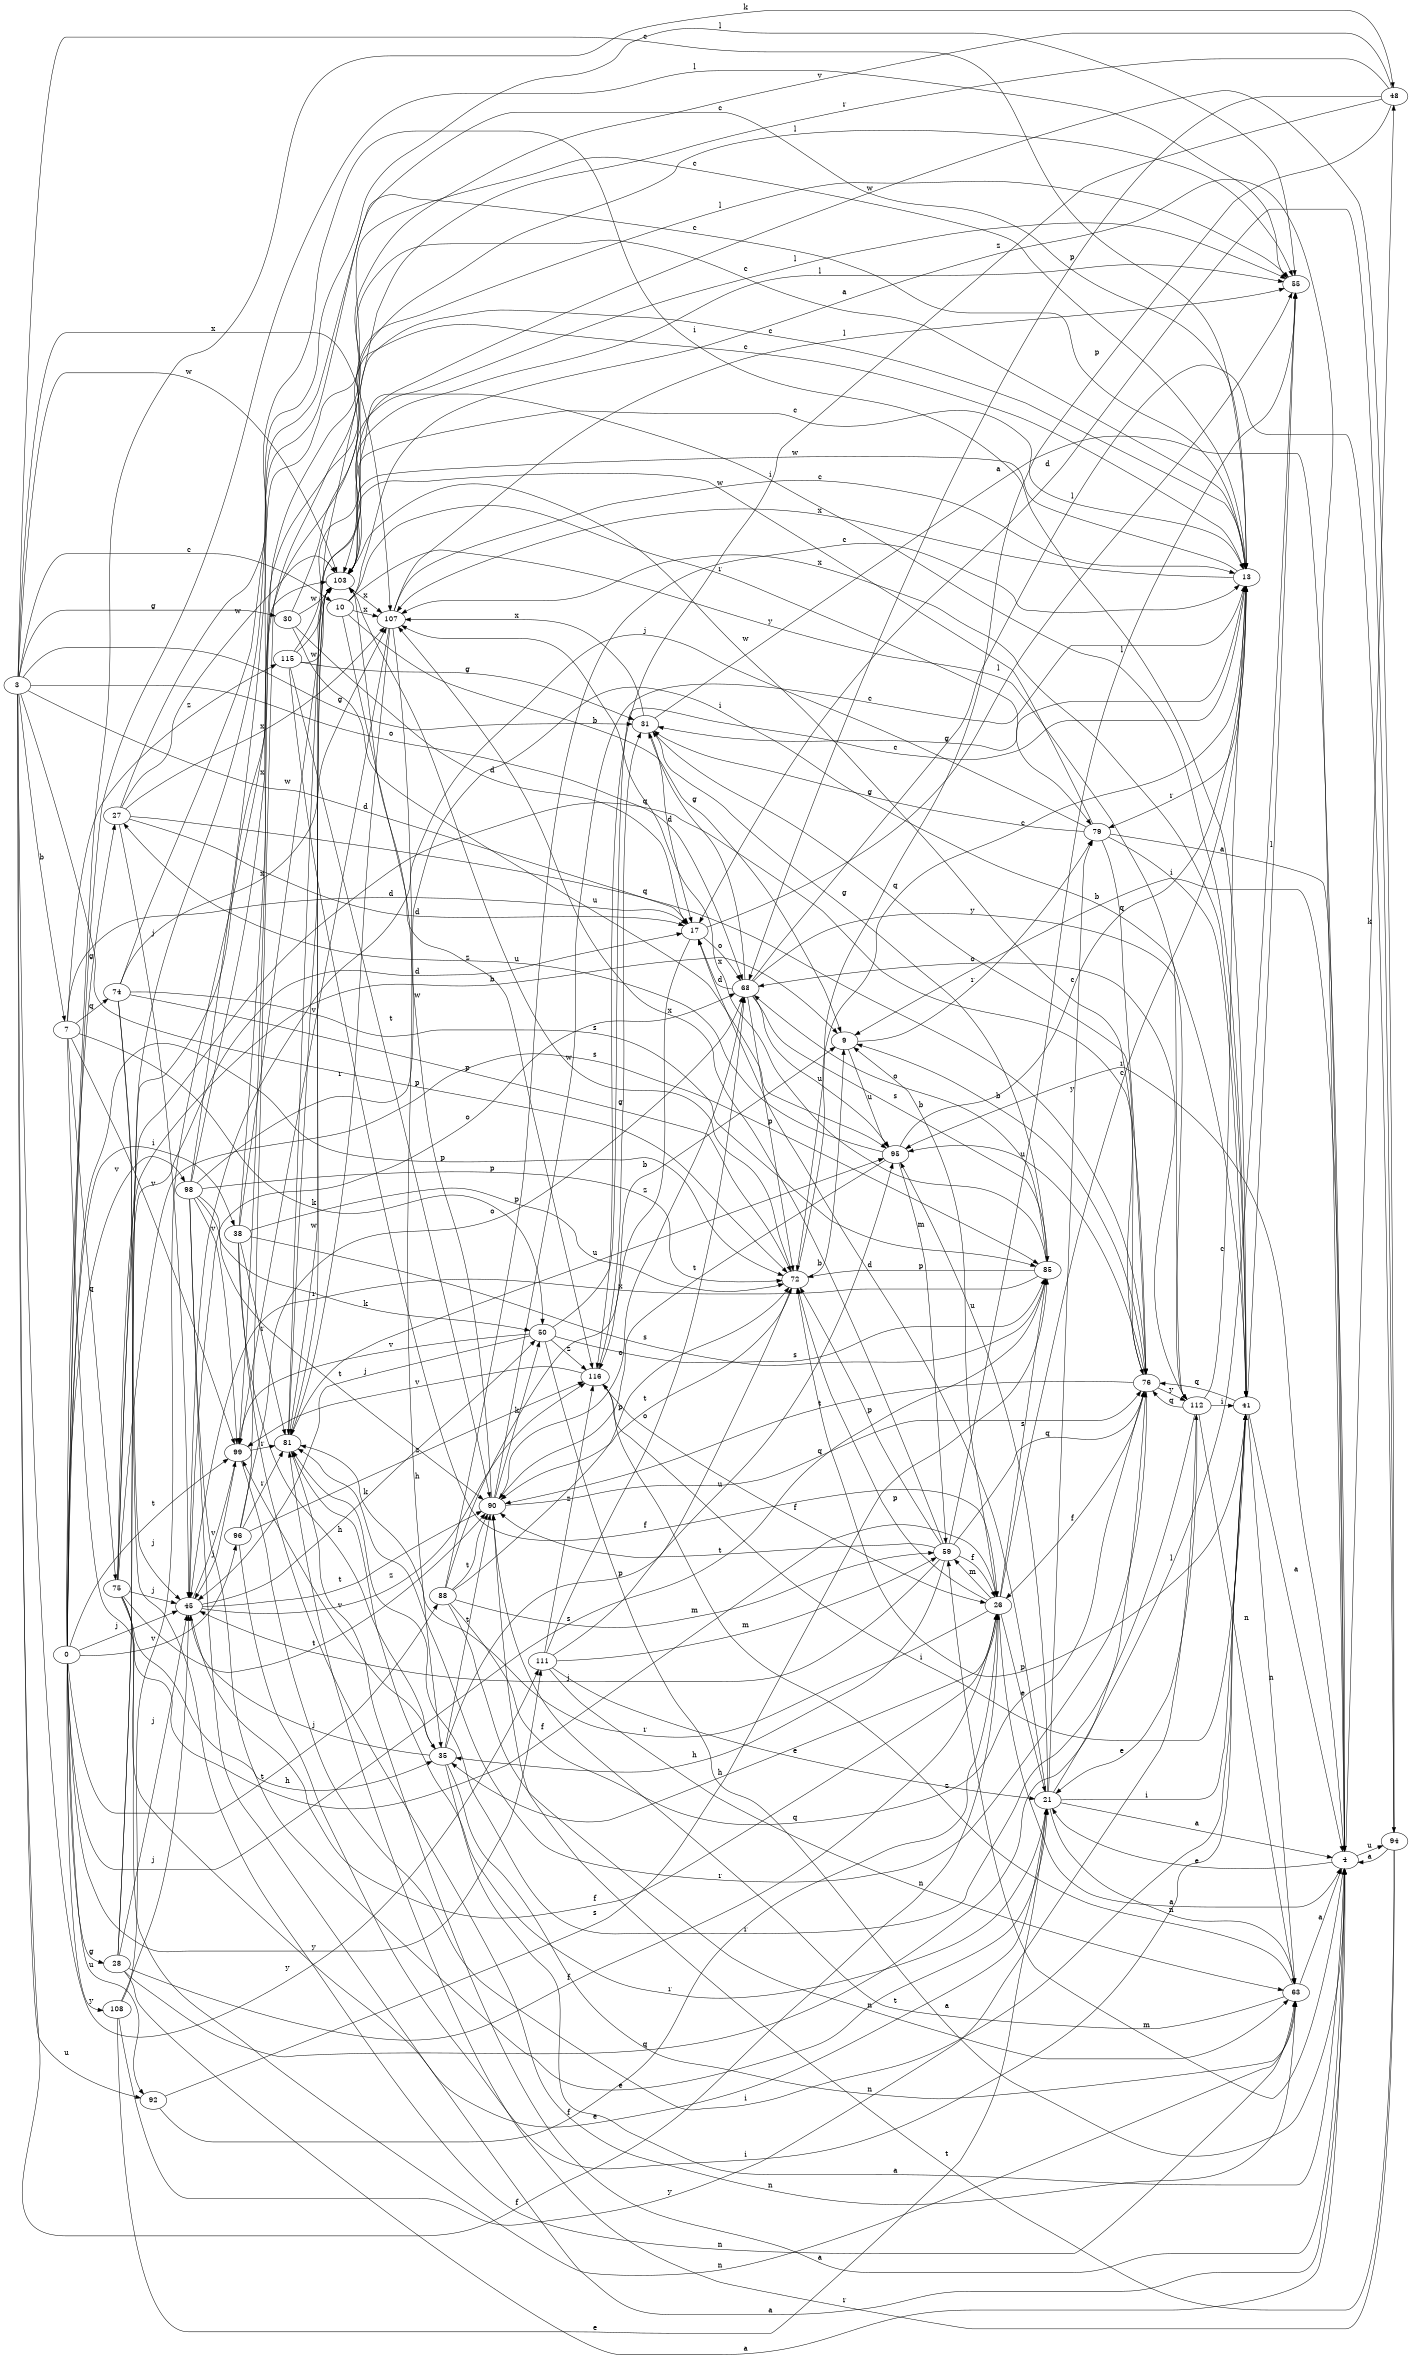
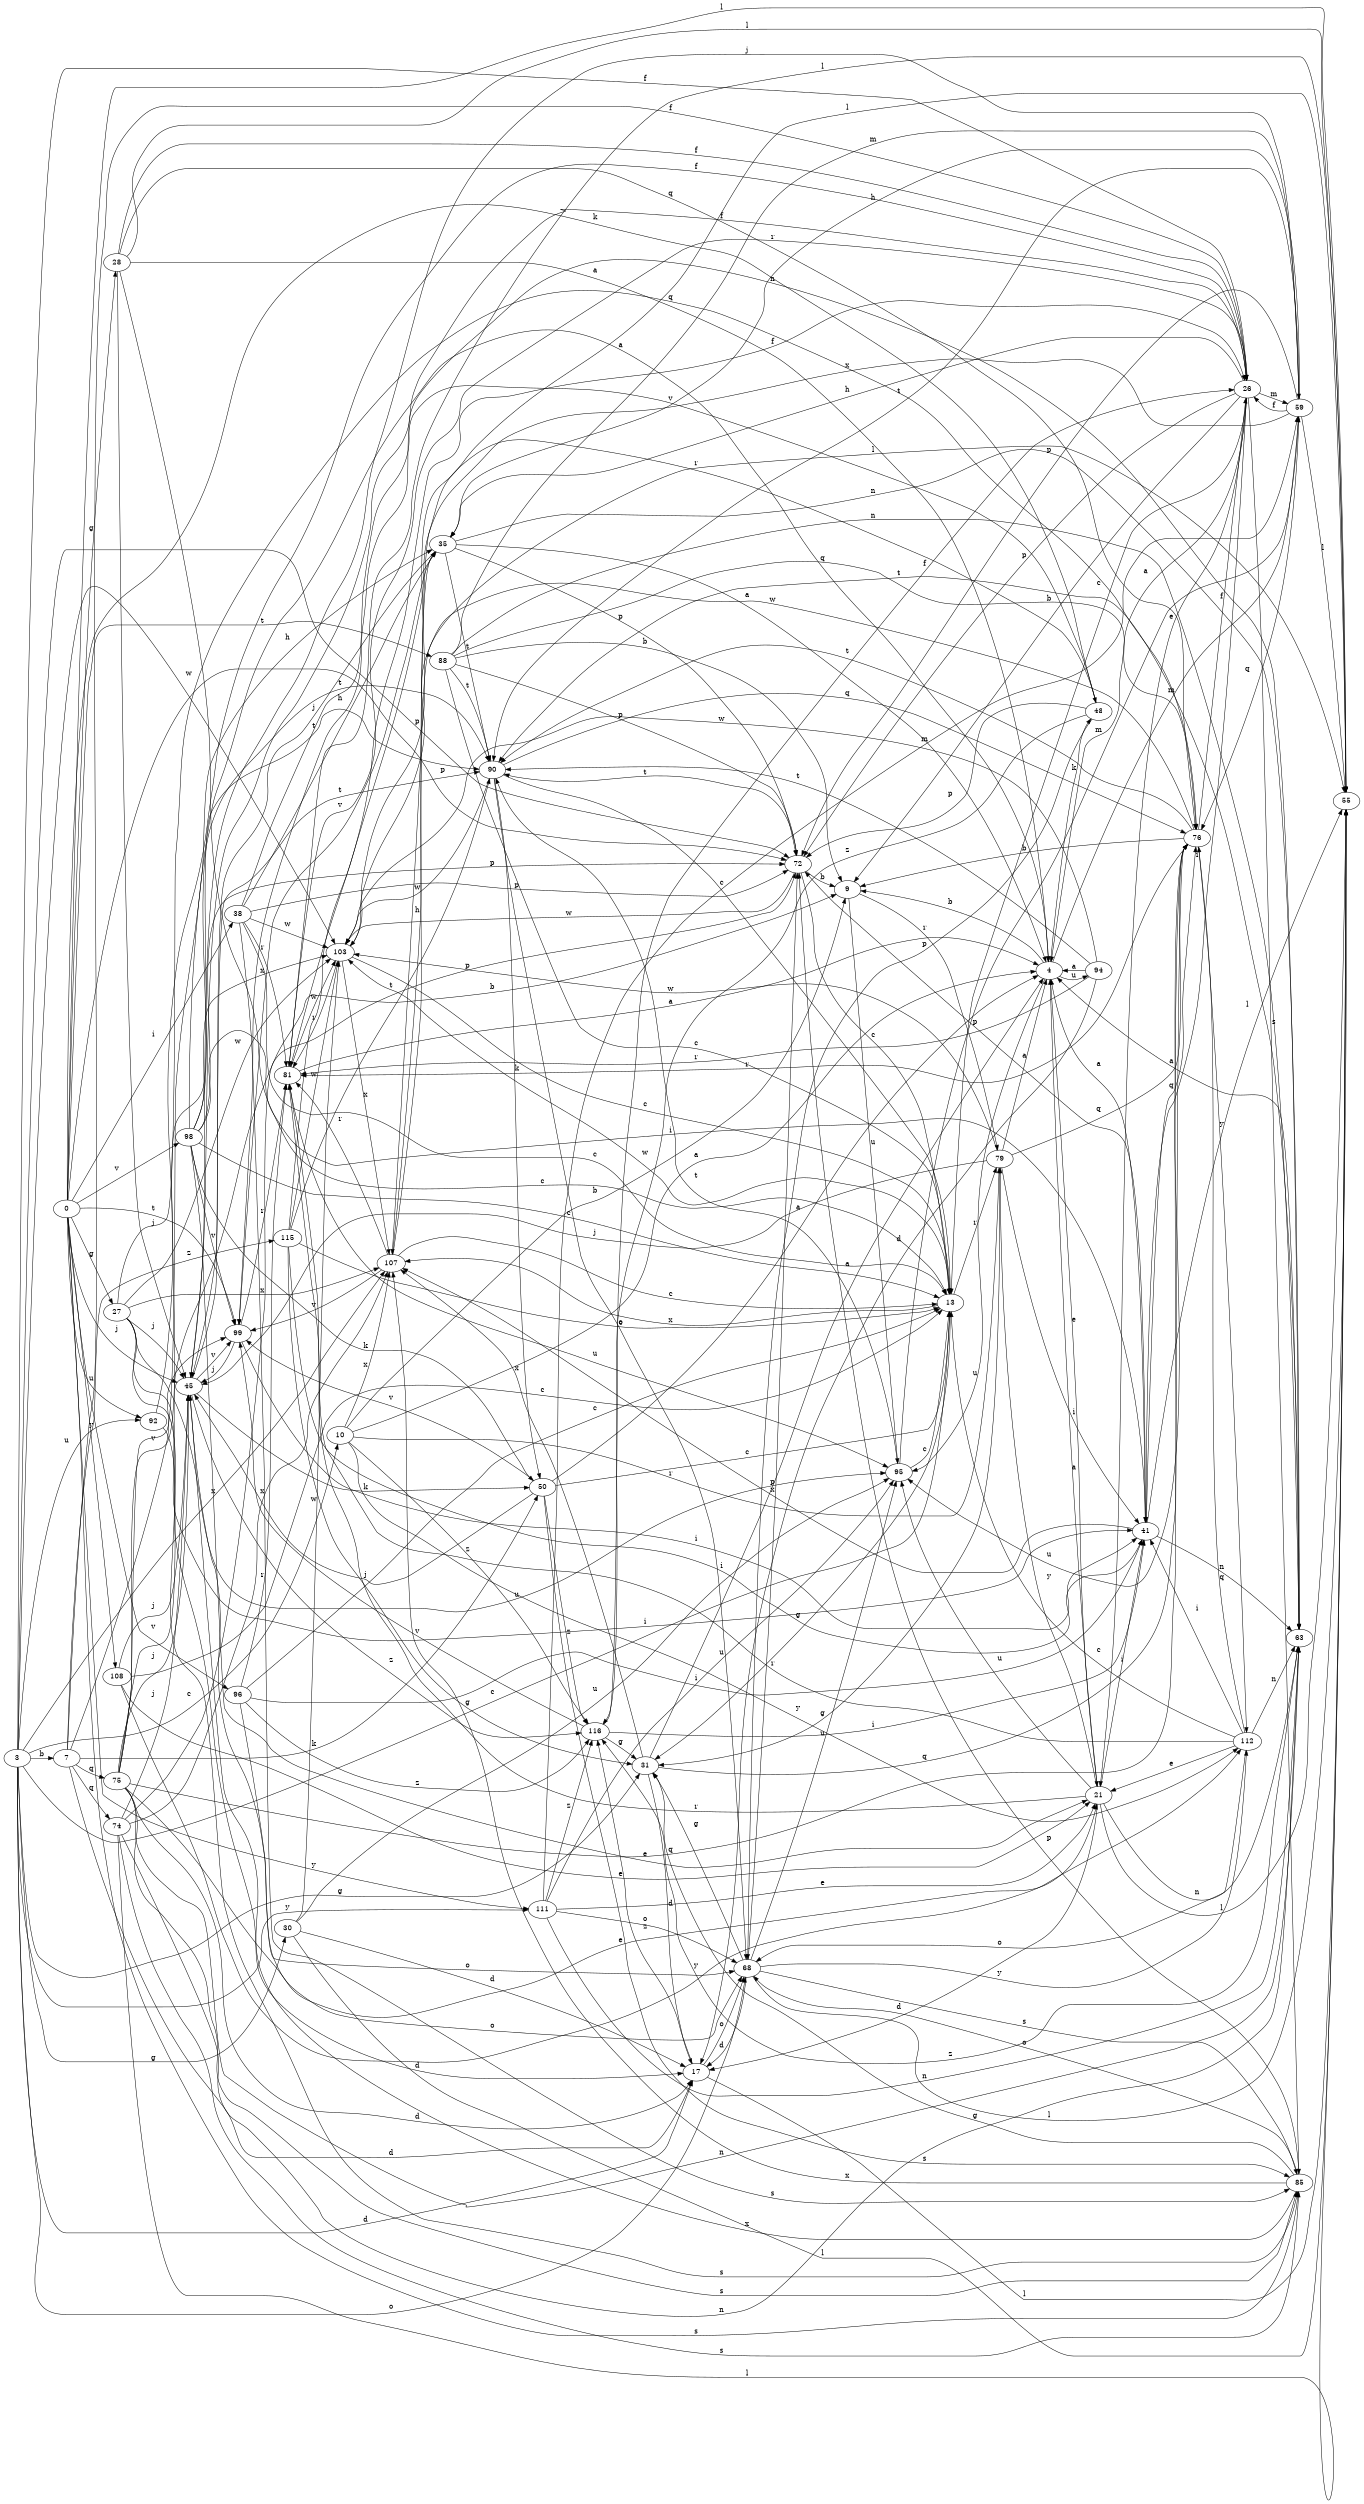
edge "68" -> "94": now "68" -> "55"
edge "26" -> "41": added, label "i"
edge "95" -> "27": reversed
edge "4" -> "95": label "r" -> "u"
